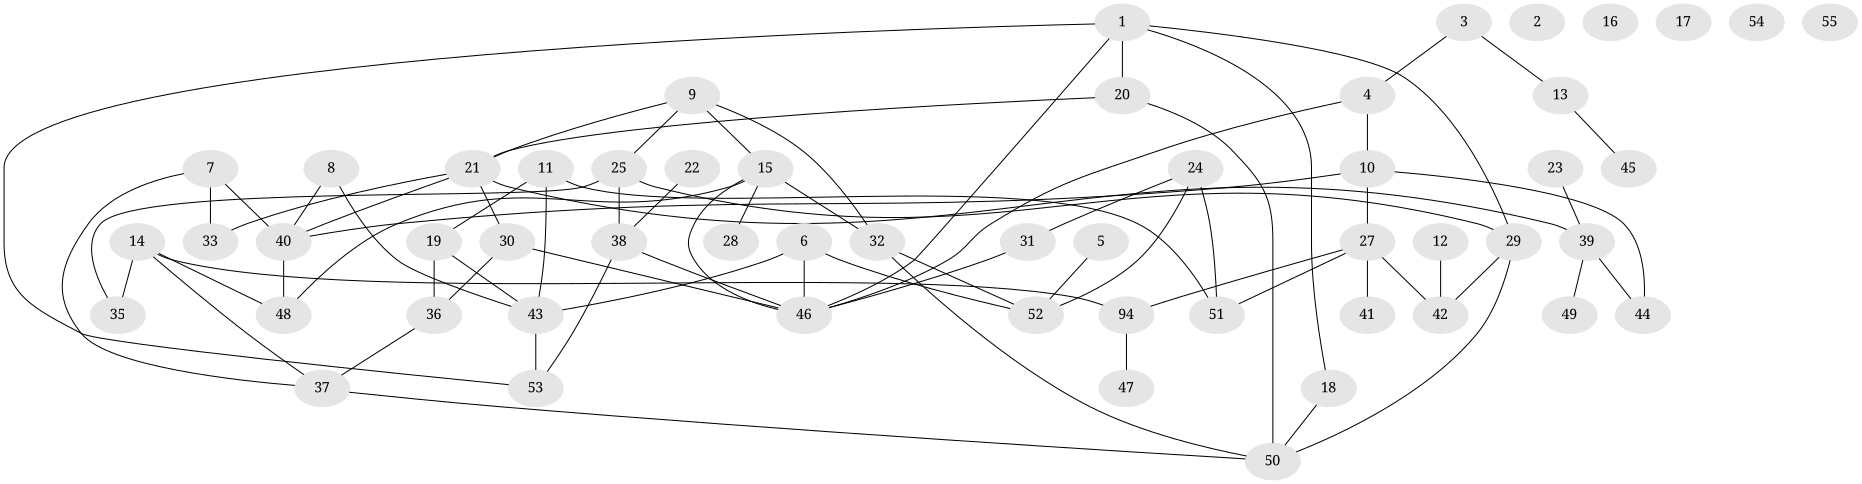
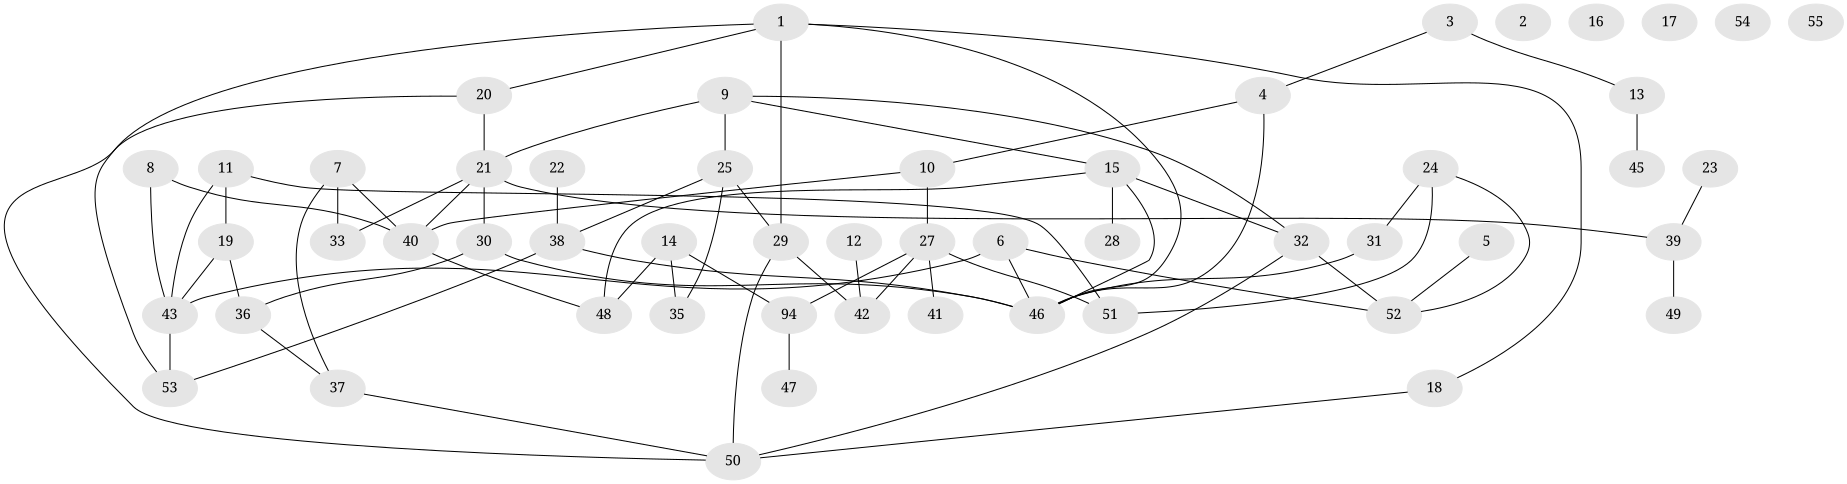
node "44": removed
edge "14" -- "37": removed
